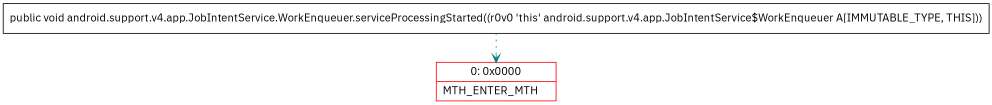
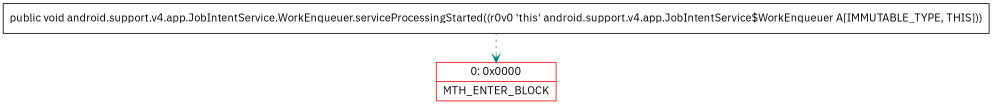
node "0: 0x0000": text "MTH_ENTER_MTH" -> "MTH_ENTER_BLOCK"
